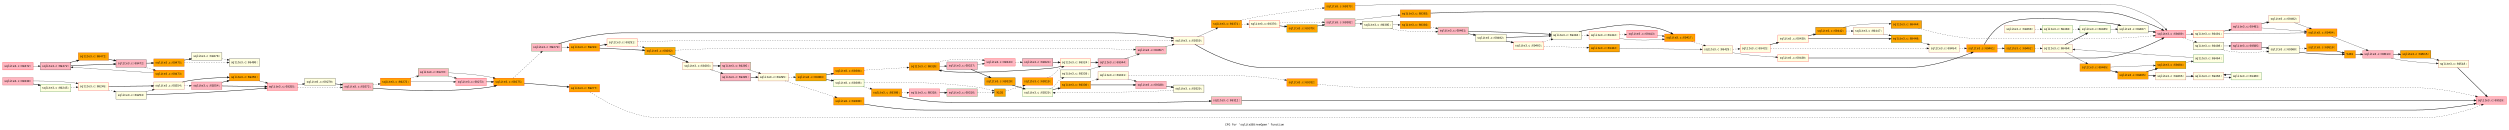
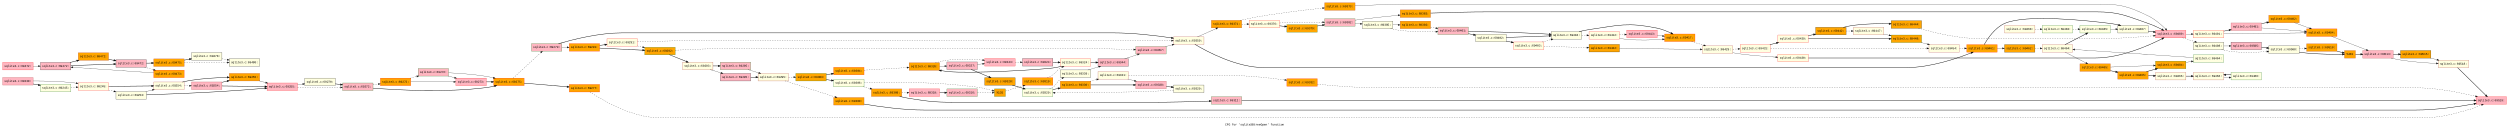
node "sqlite3.c:69492:": fillcolor lightyellow -> orange
edge "sqlite3.c:69442:" -> "sqlite3.c:69444:": style solid -> bold
